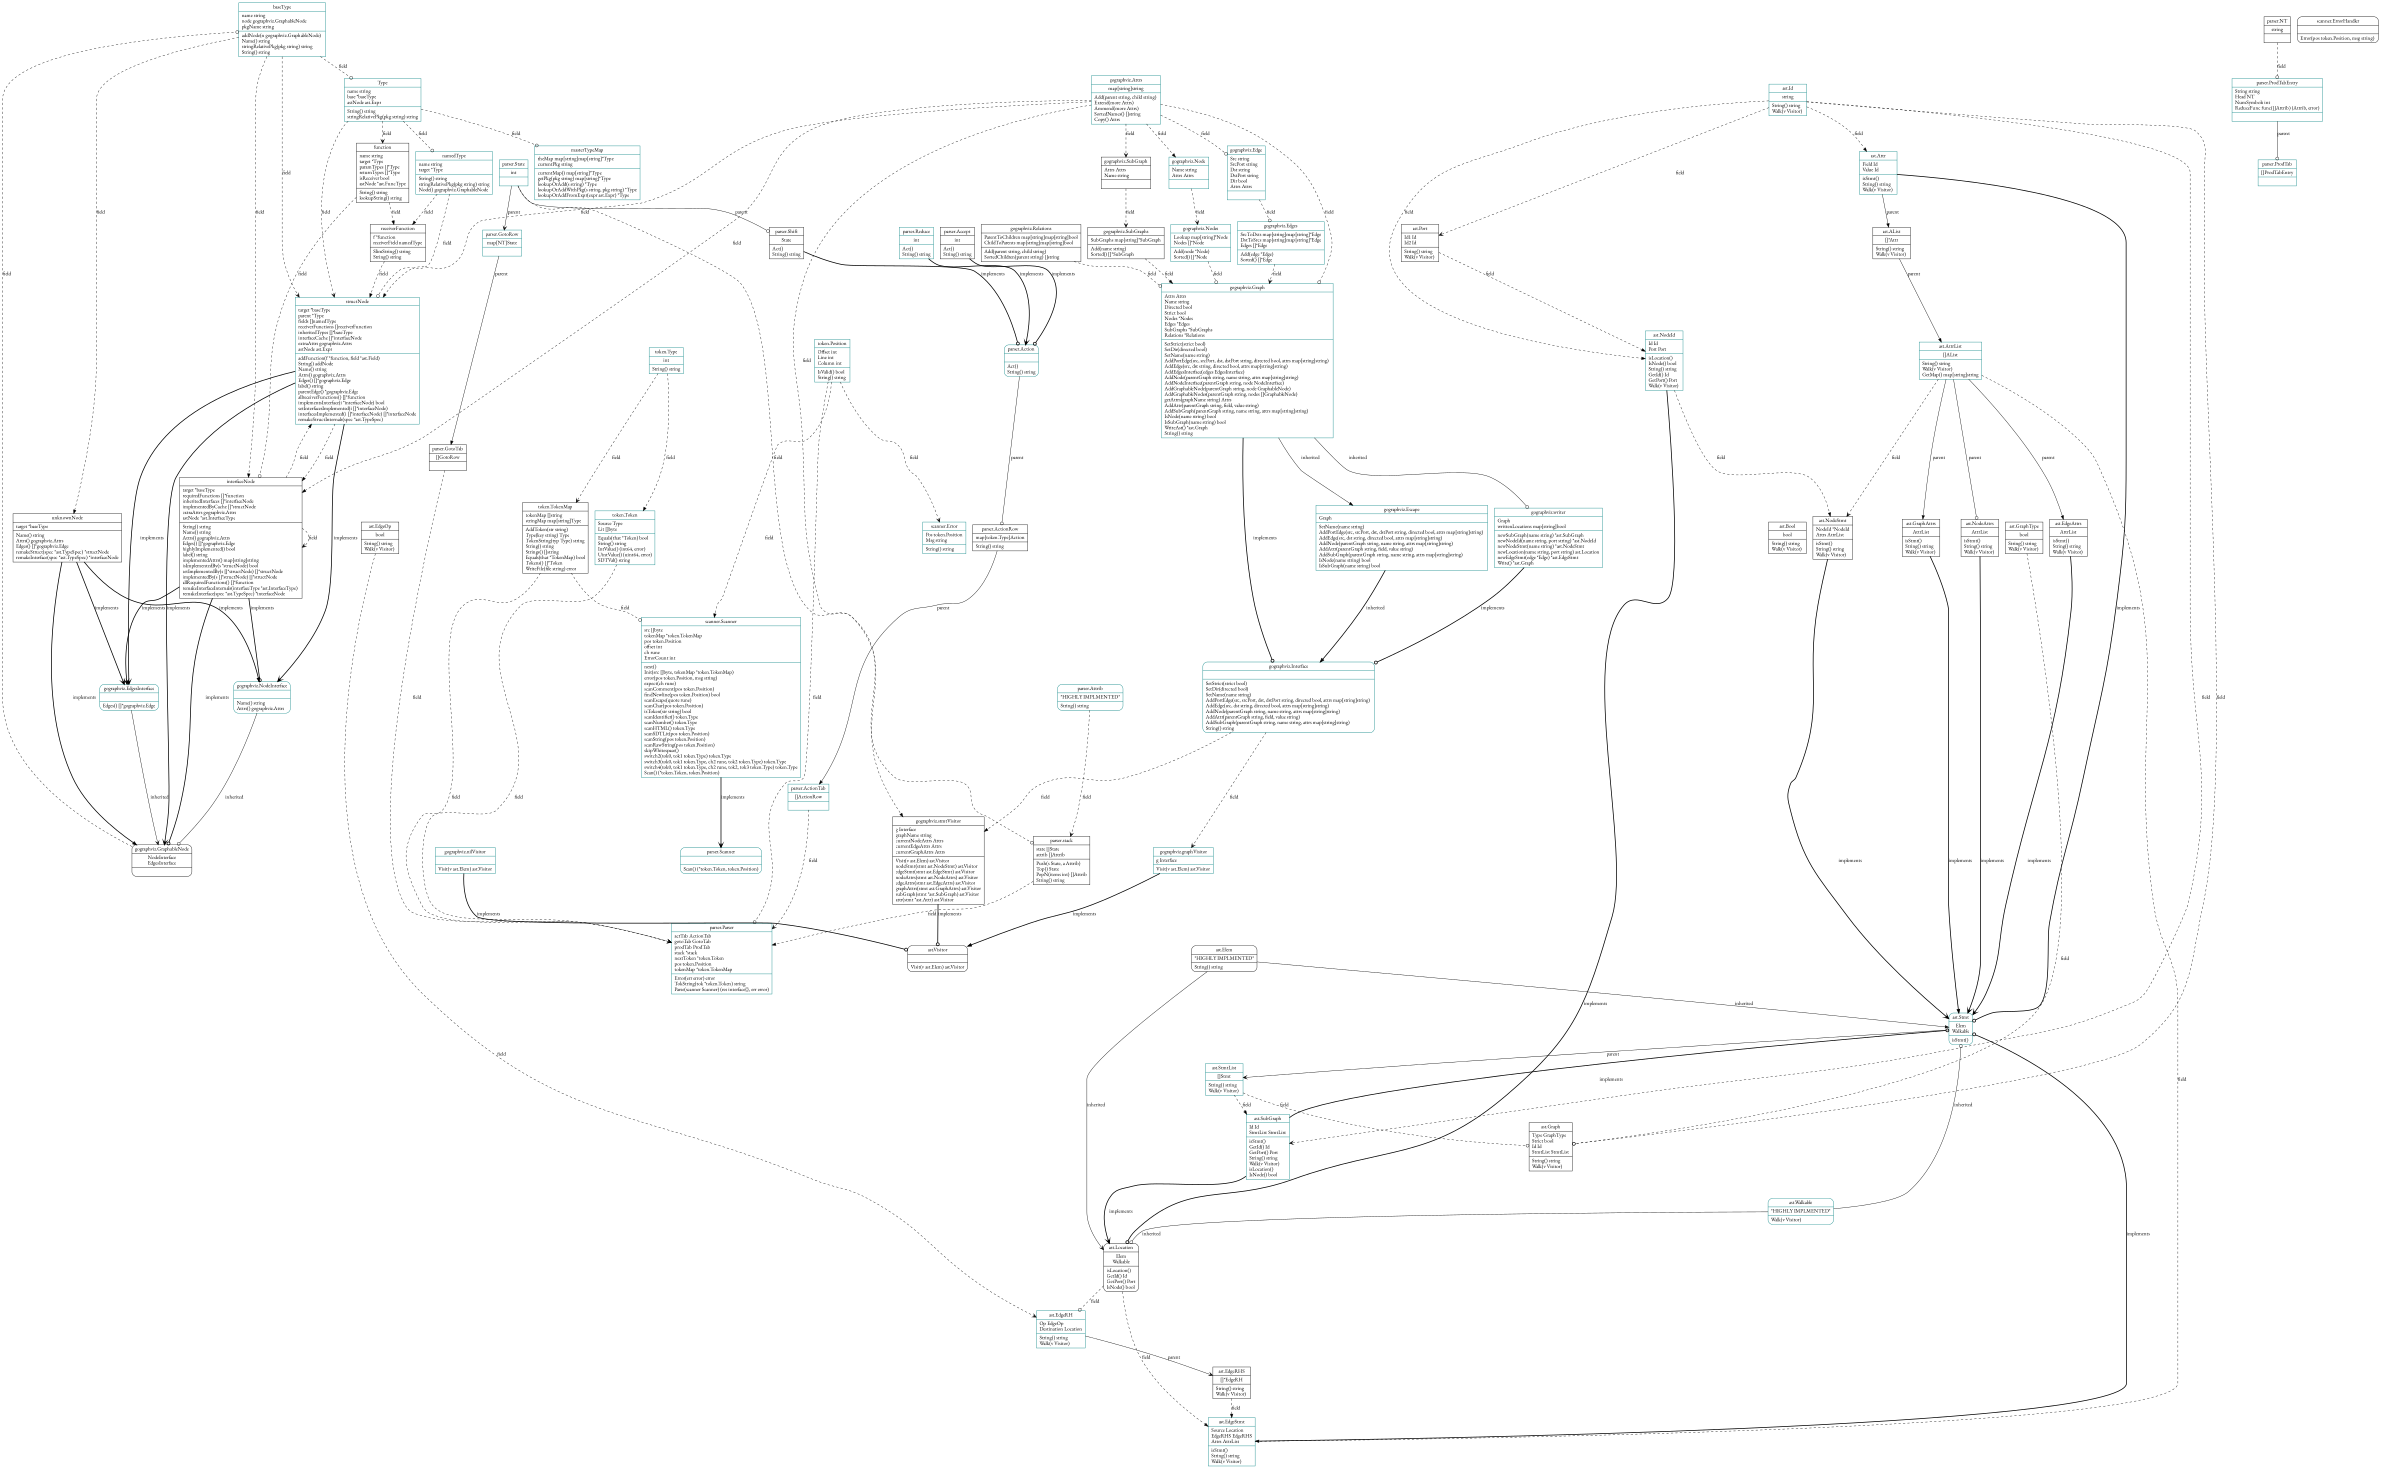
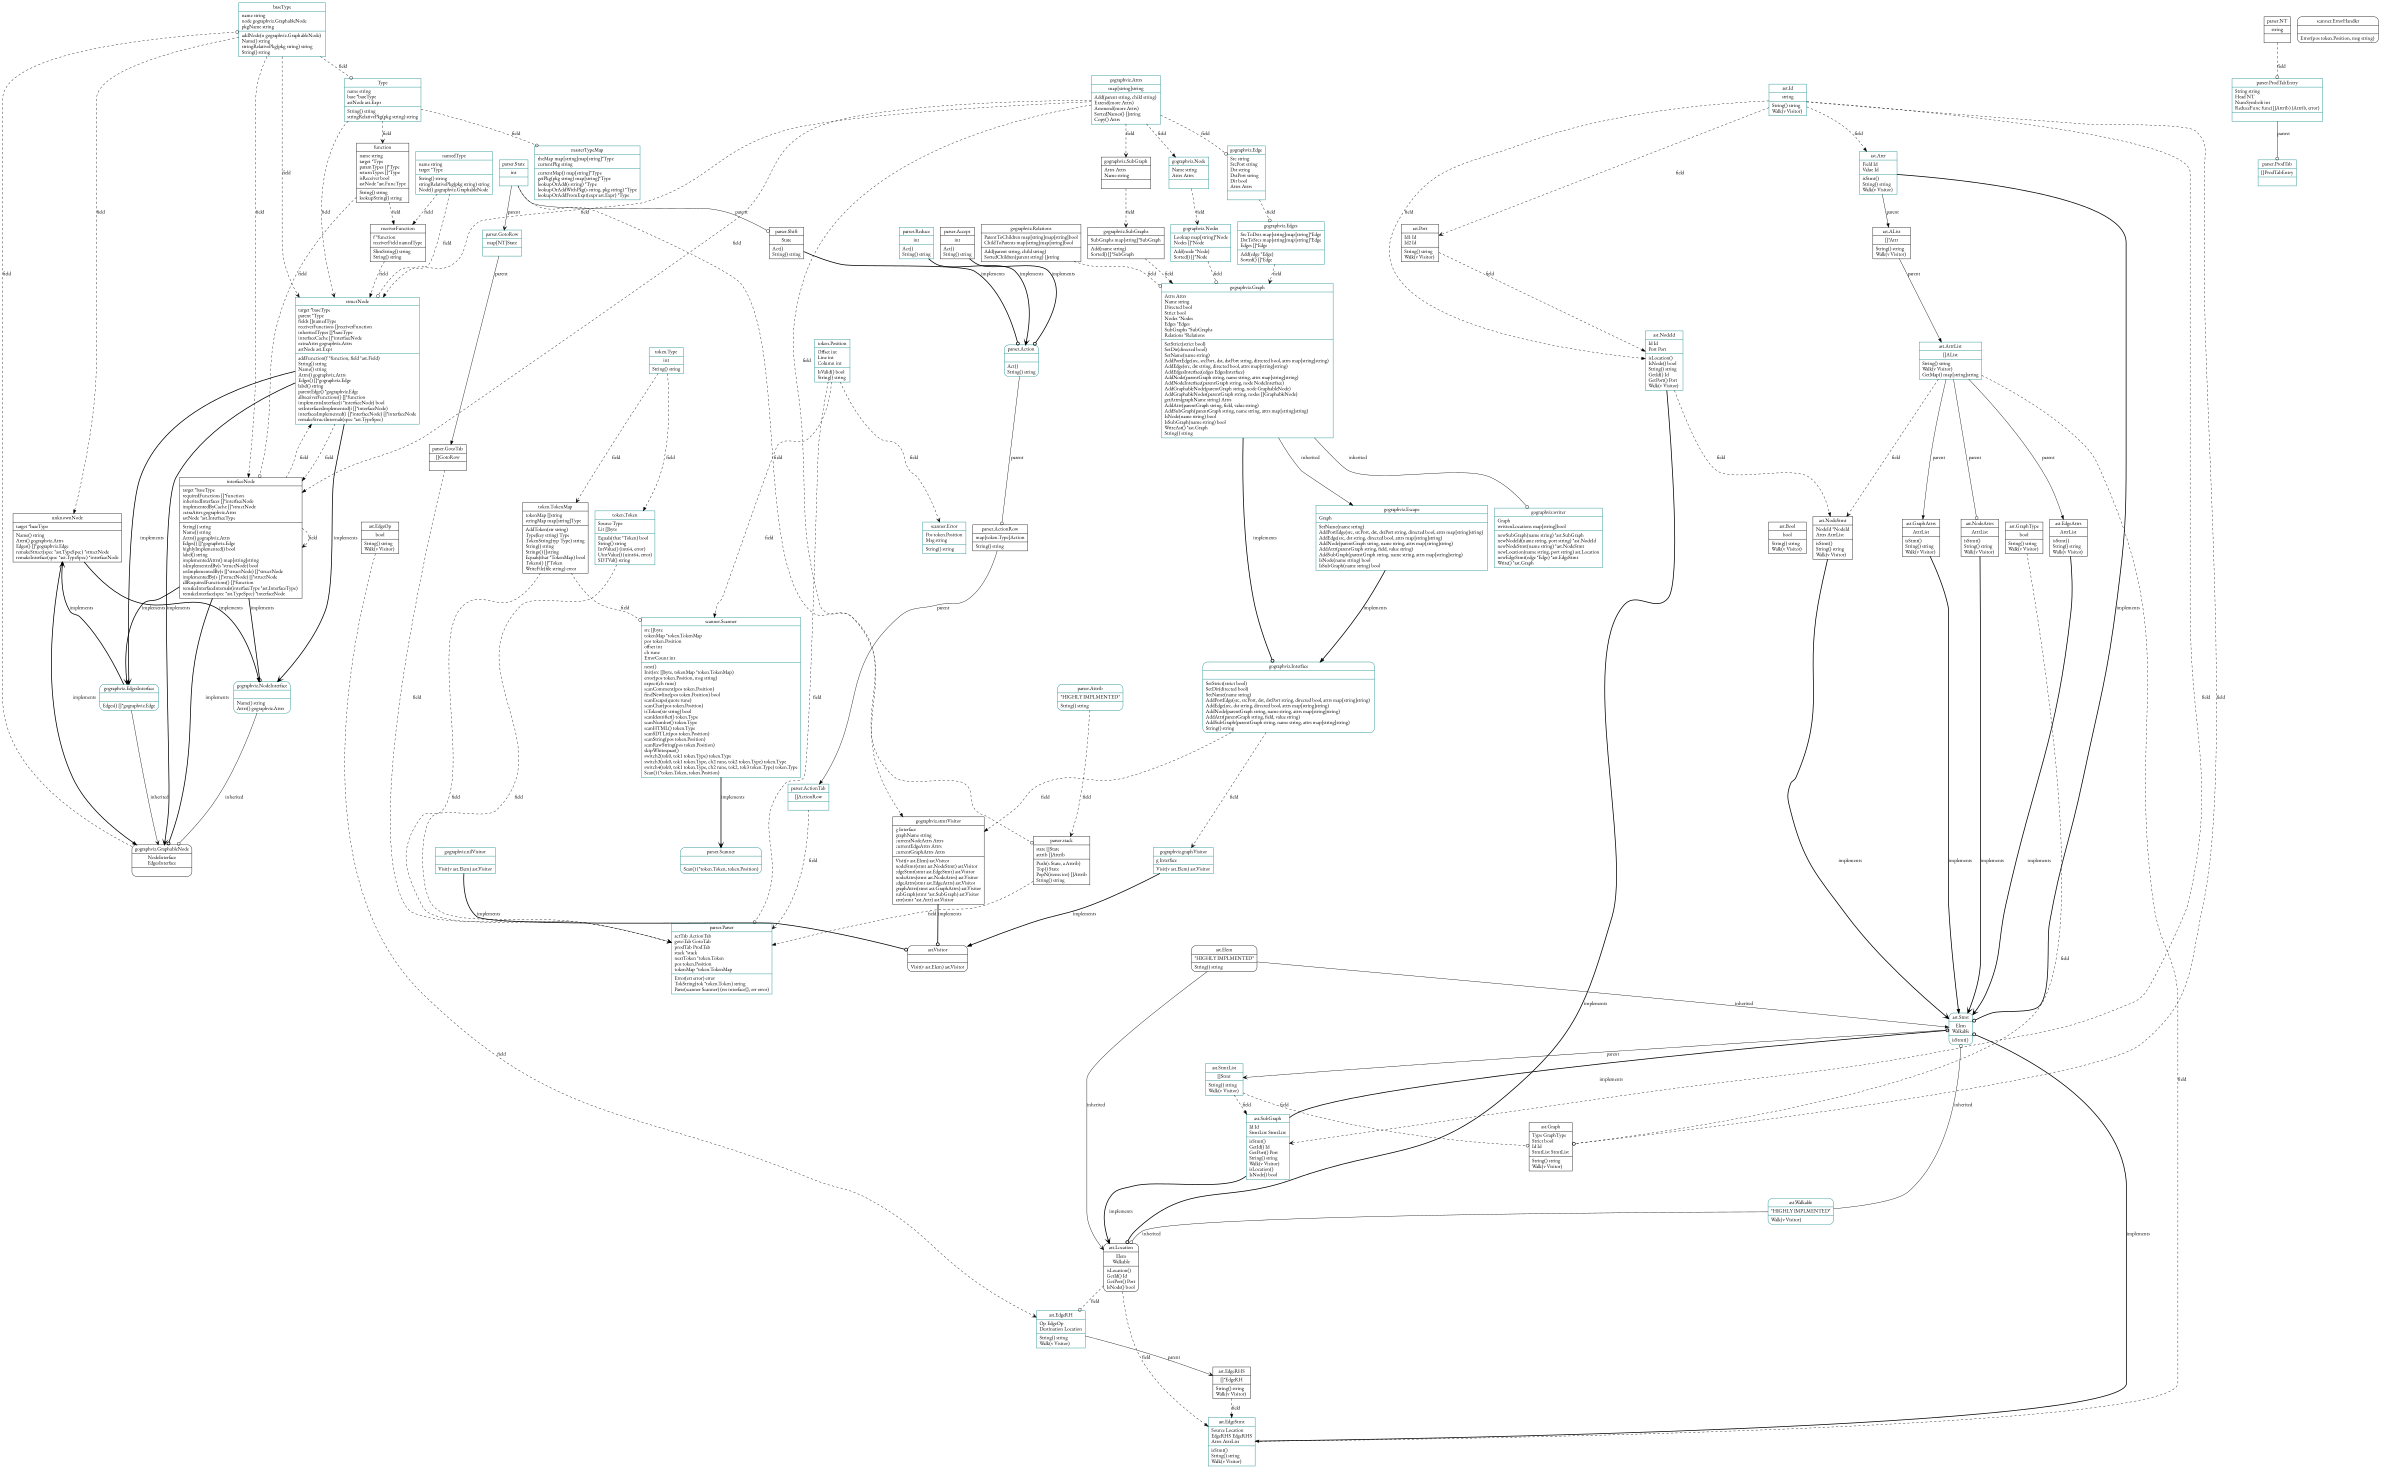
edge "Type" -> "namedType": removed, label "field"
edge "gographviz.Attrs" -> "gographviz.Graph": removed, label "field"
node "structNode": text "String() addNode" -> "String() string"
edge "gographviz.Escape" -> "gographviz.Interface": label "inherited" -> "implements"
edge "unknownNode" -> "gographviz.EdgesInterface": reversed
edge "gographviz.writer" -> "gographviz.Interface": removed, label "implements"
